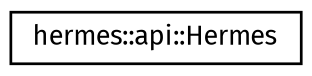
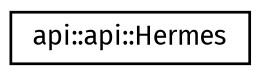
node "hermes::api::Hermes": label "hermes::api::Hermes" -> "api::api::Hermes"
